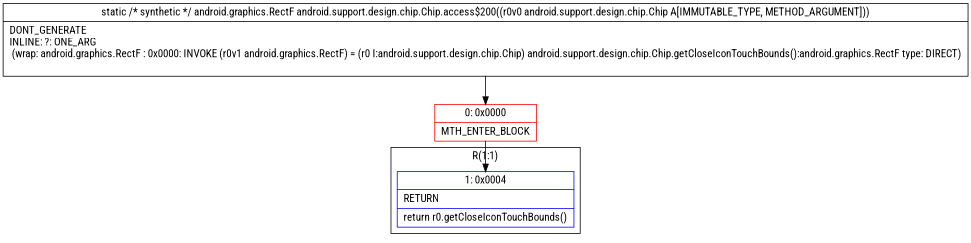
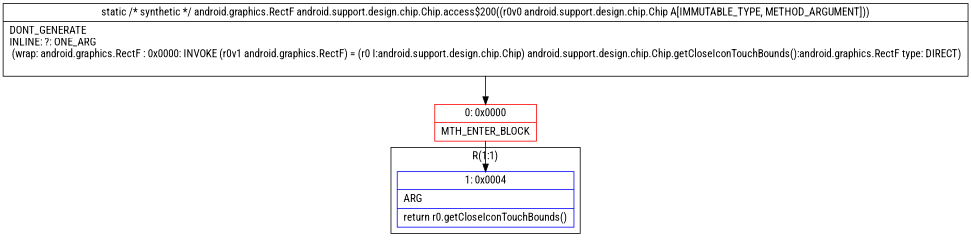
node "1: 0x0004": text "RETURN" -> "ARG"
